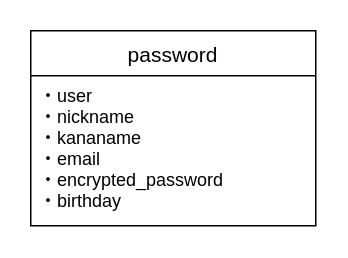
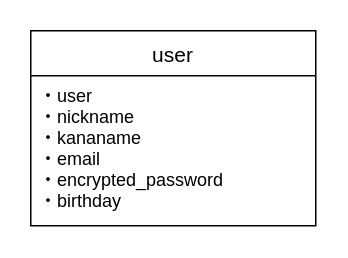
node "password": label "password" -> "user"
